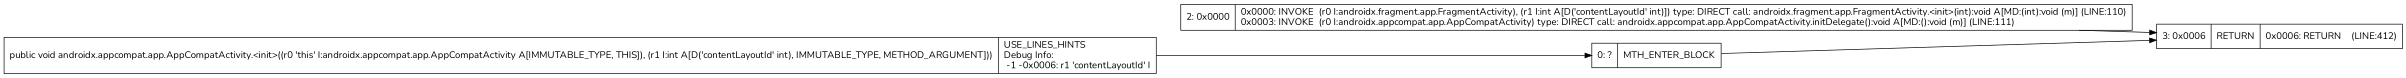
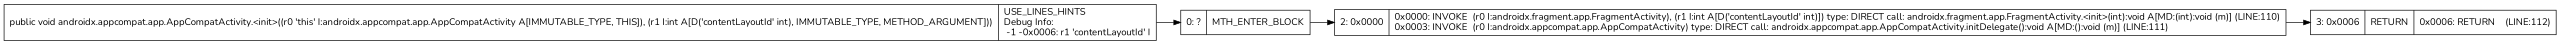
node "3: 0x0006": text "0x0006: RETURN    (LINE:412)" -> "0x0006: RETURN    (LINE:112)"
edge "0: ?" -> "3: 0x0006": now "0: ?" -> "2: 0x0000"
